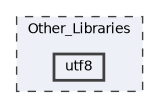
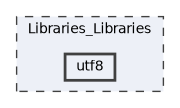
cluster "Other_Libraries": label "Other_Libraries" -> "Libraries_Libraries"
